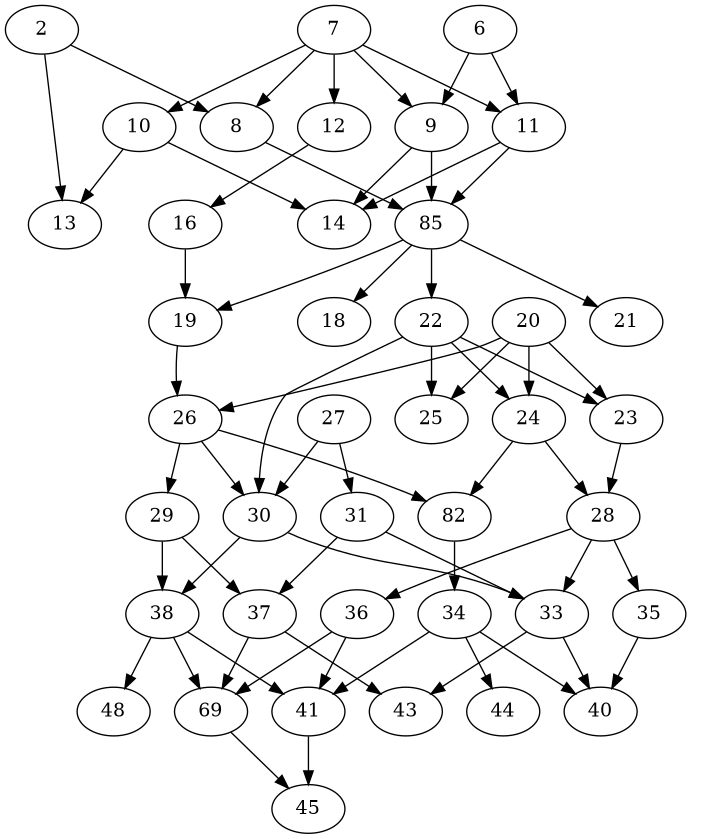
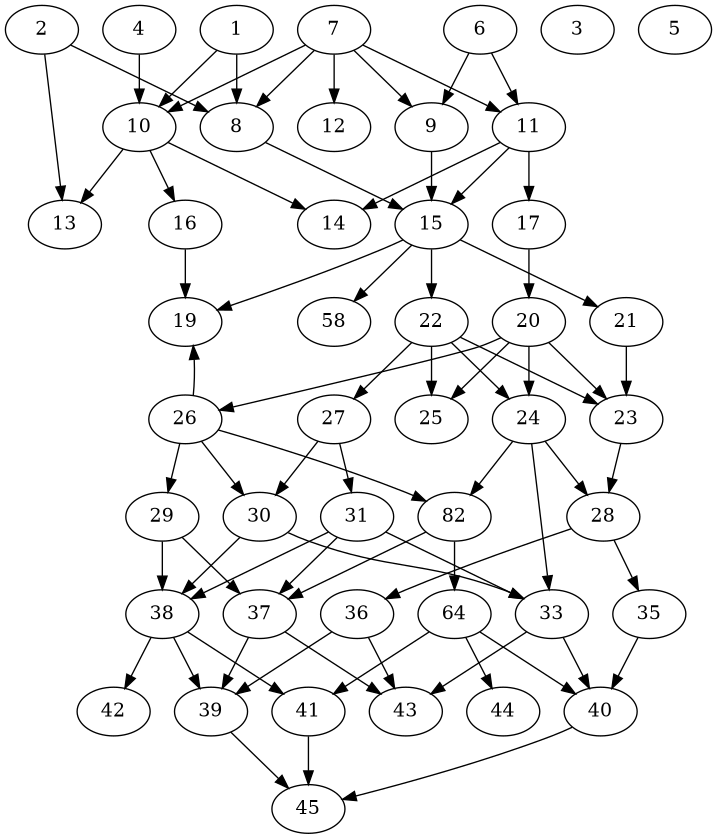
node "4": added
node "1": added
node "3": added
node "5": added
edge "9" -> "14": removed
edge "12" -> "16": now "10" -> "16"
node "85": label "85" -> "15"
node "17": added
node "18": label "18" -> "58"
edge "19" -> "26": reversed
edge "21" -> "23": added
edge "22" -> "30": now "22" -> "27"
edge "28" -> "33": now "24" -> "33"
edge "31" -> "38": added
edge "82" -> "37": added
node "34": label "34" -> "64"
edge "36" -> "41": now "36" -> "43"
node "48": label "48" -> "42"
node "69": label "69" -> "39"
edge "40" -> "45": added
